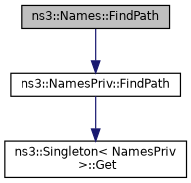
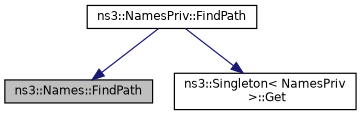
edge "ns3::Names::FindPath" -> "ns3::NamesPriv::FindPath": reversed
